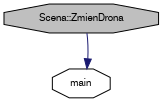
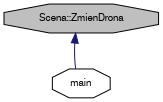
edge "Scena::ZmienDrona" -> "main": reversed
